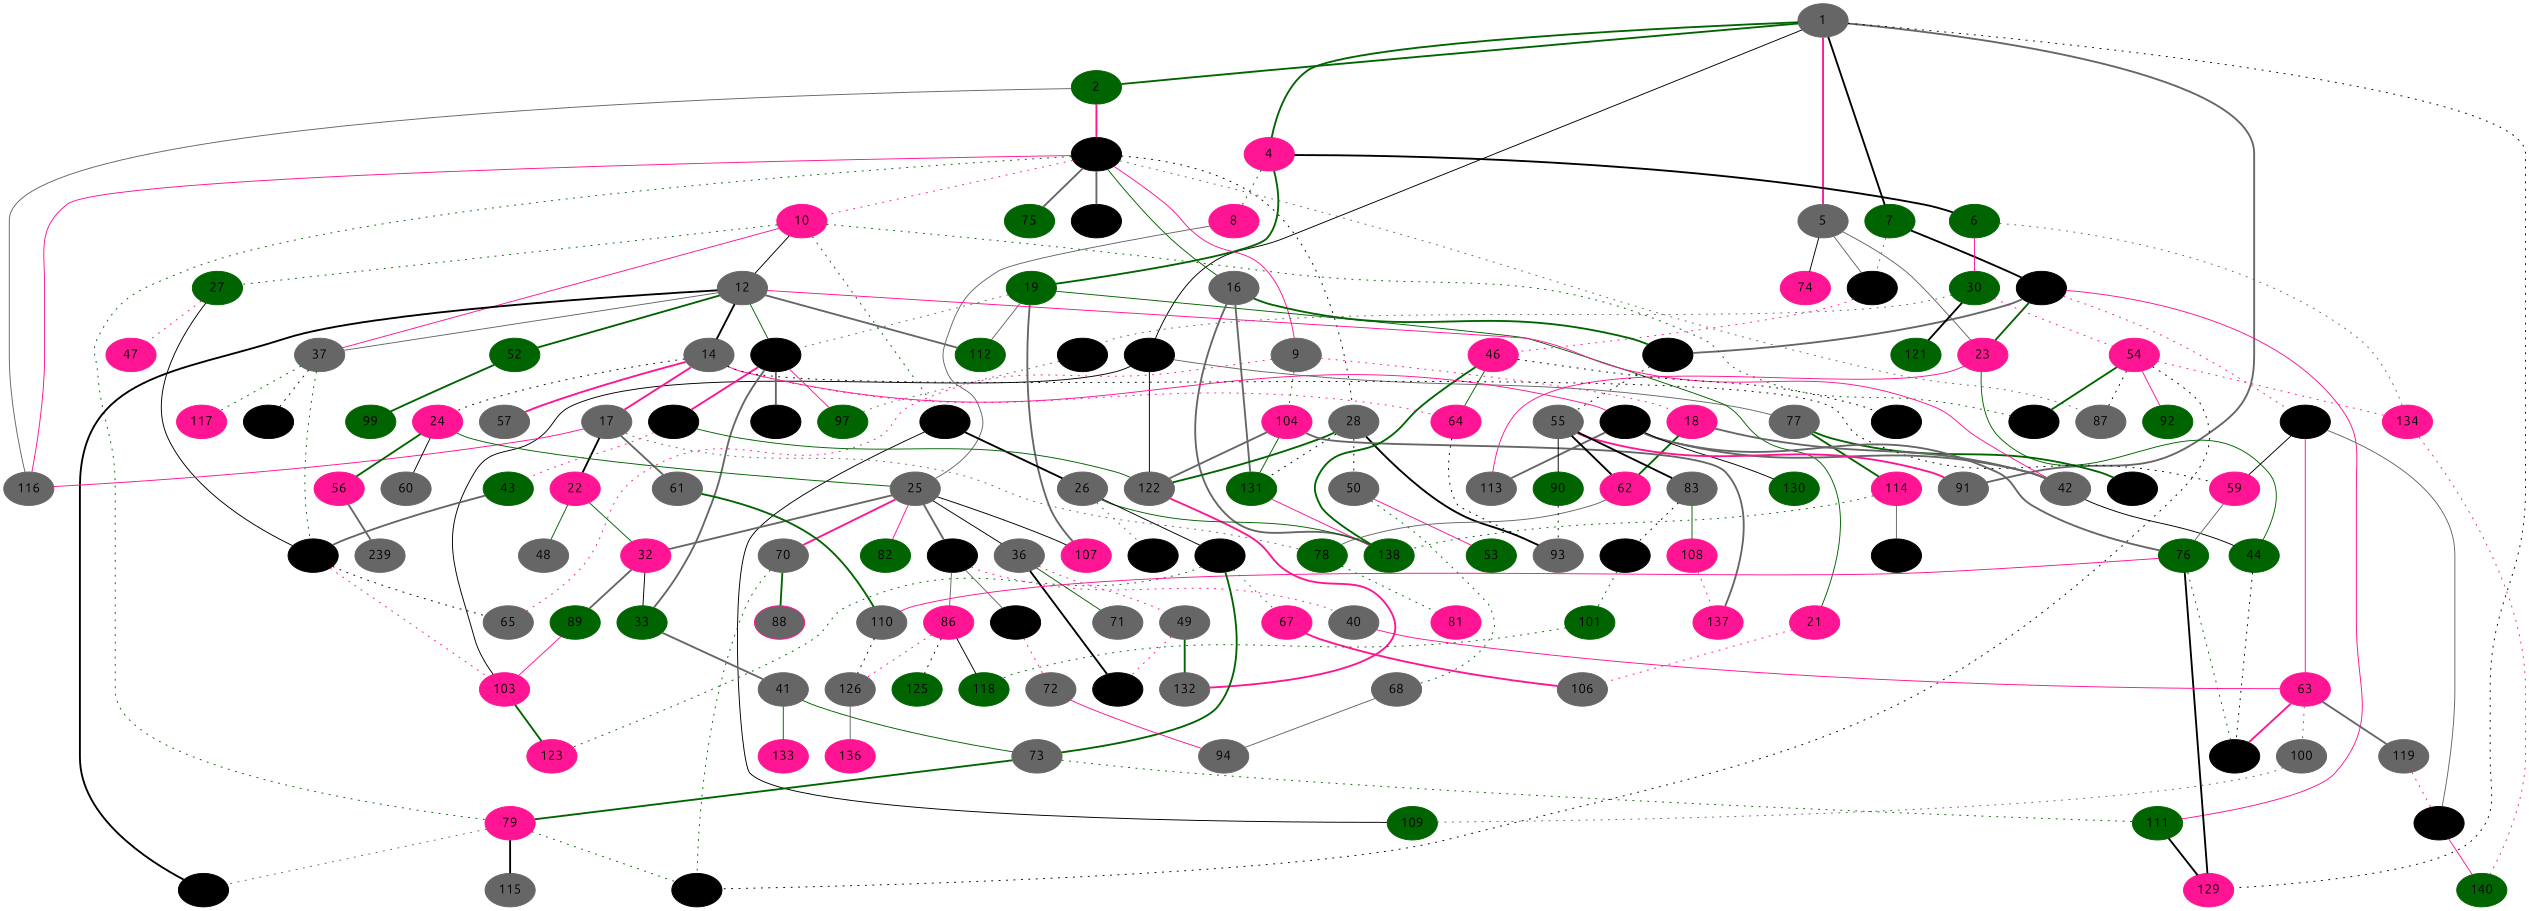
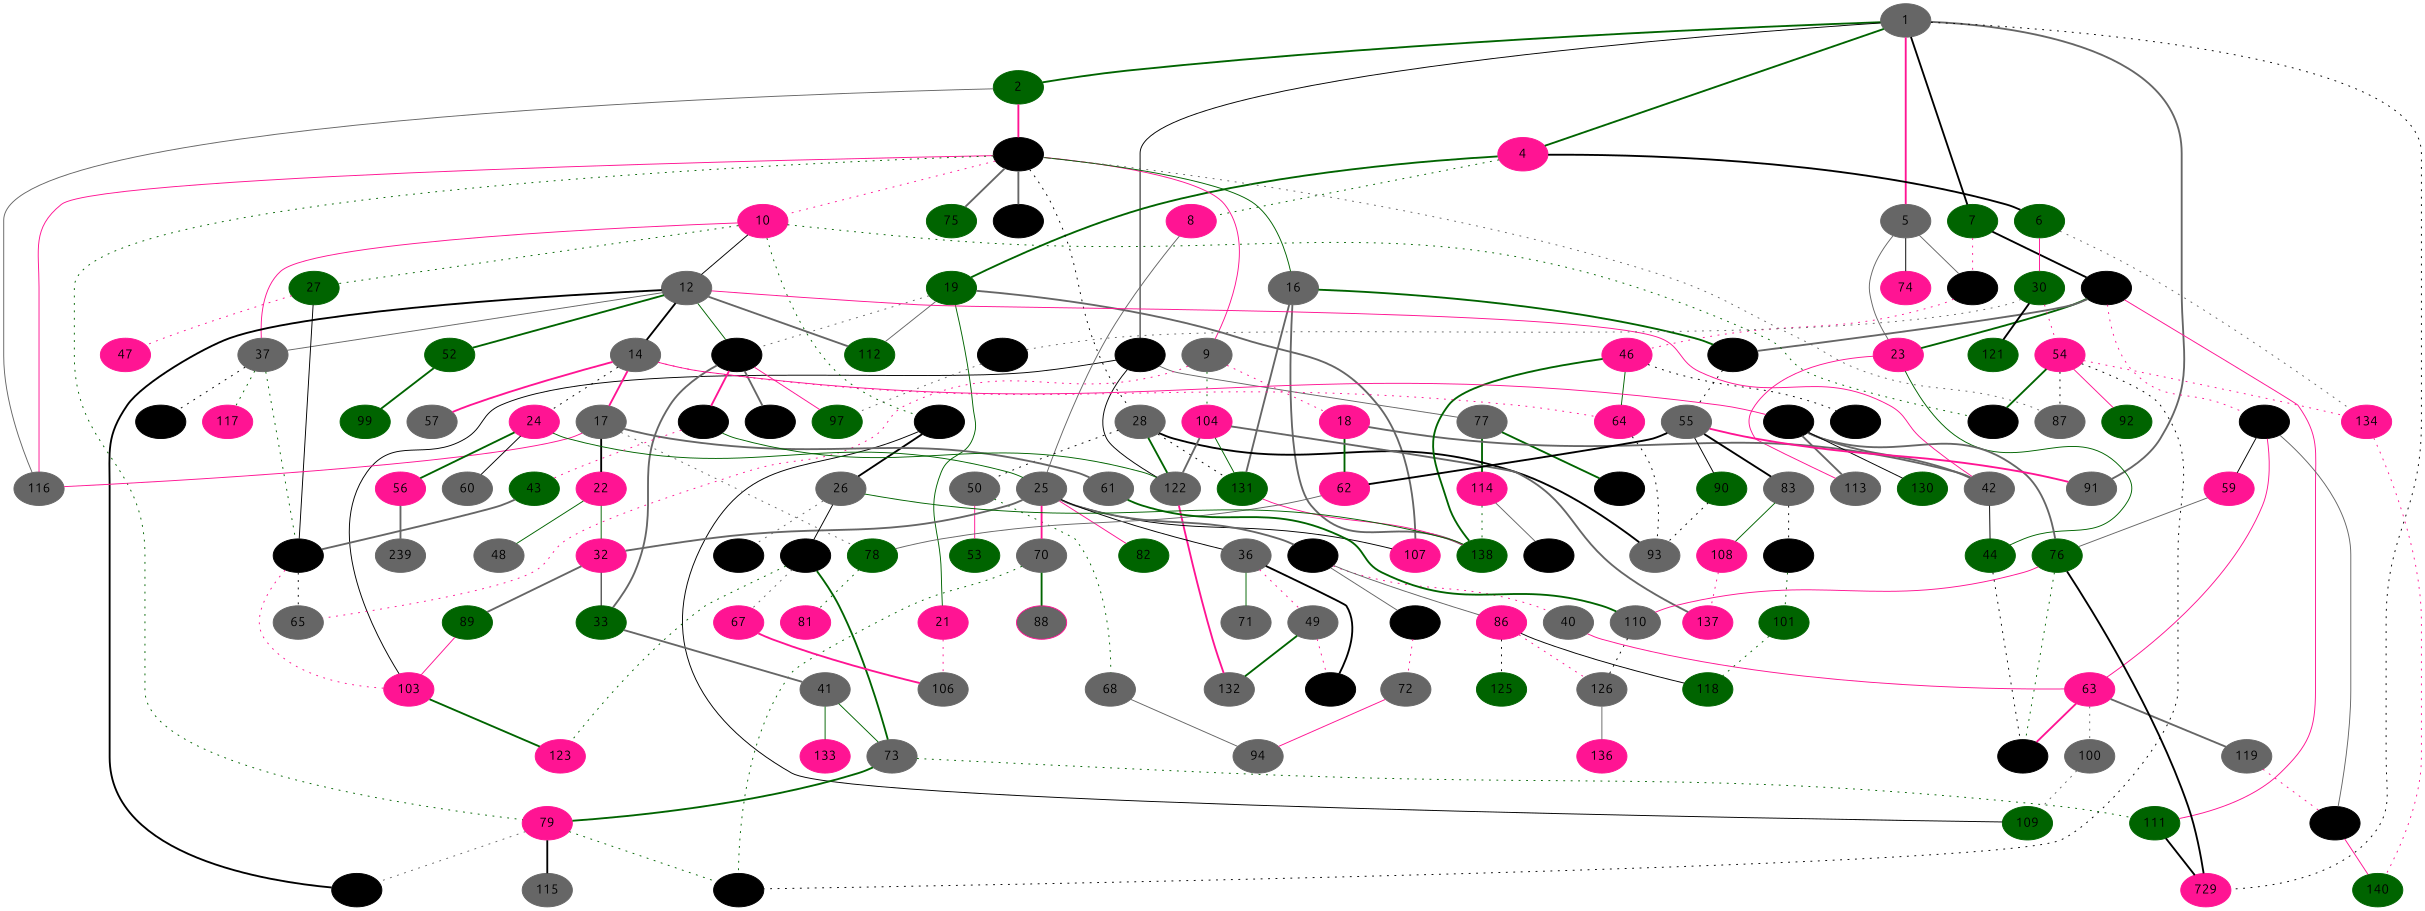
edge "14" -- "59": removed
node "129": label "129" -> "729"
